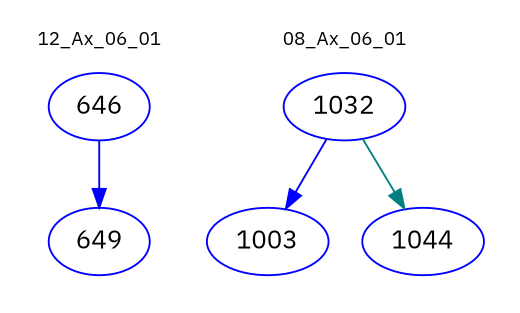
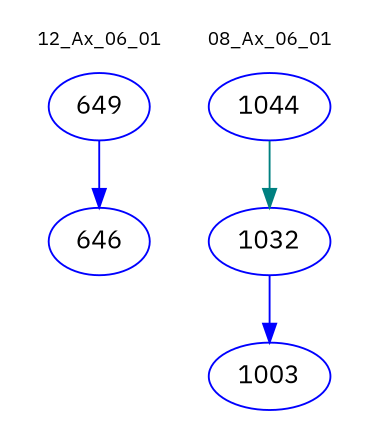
edge "646" -> "649": reversed
edge "1032" -> "1044": reversed
